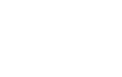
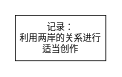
node "记录： 利用两岸的关系进行适当创作": added
